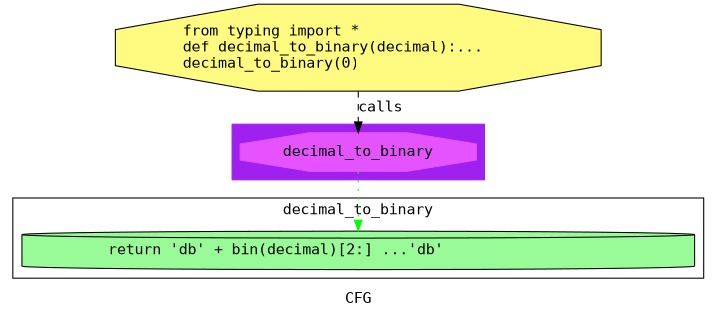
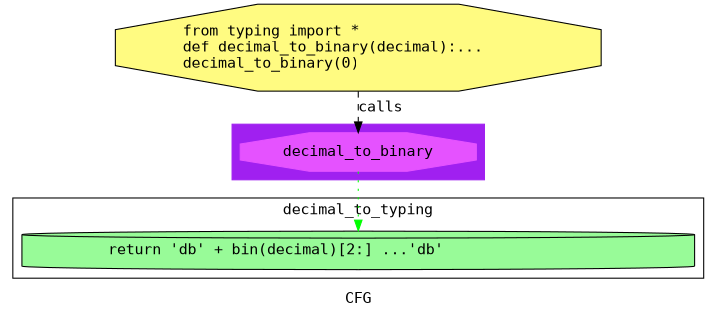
cluster "decimal_to_binary": label "decimal_to_binary" -> "decimal_to_typing"
